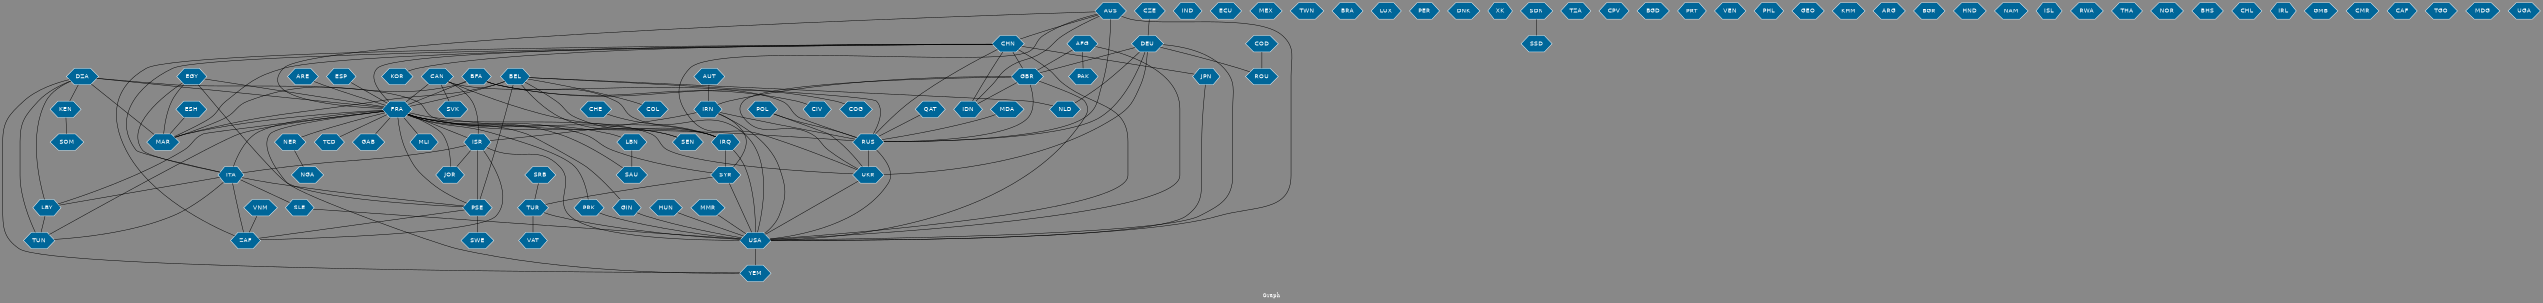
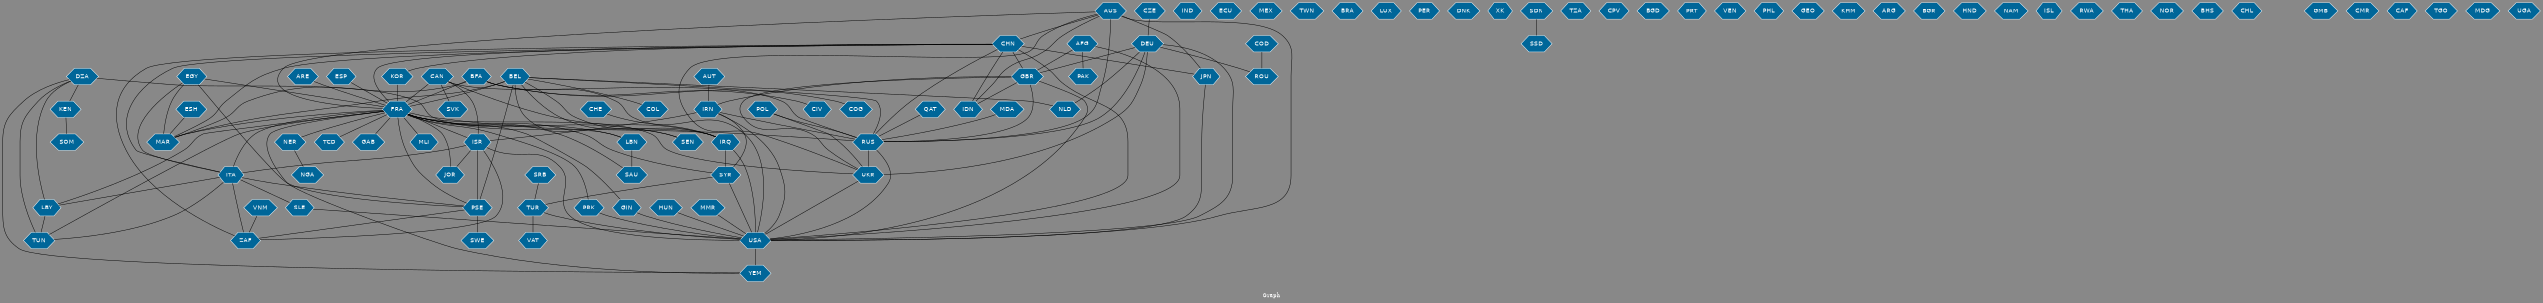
node "IRL": removed
edge "AUS" -- "JPN": added
edge "DZA" -- "FRA": now "KOR" -- "FRA"
edge "DZA" -- "MAR": removed
edge "BEL" -- "LBN": added
